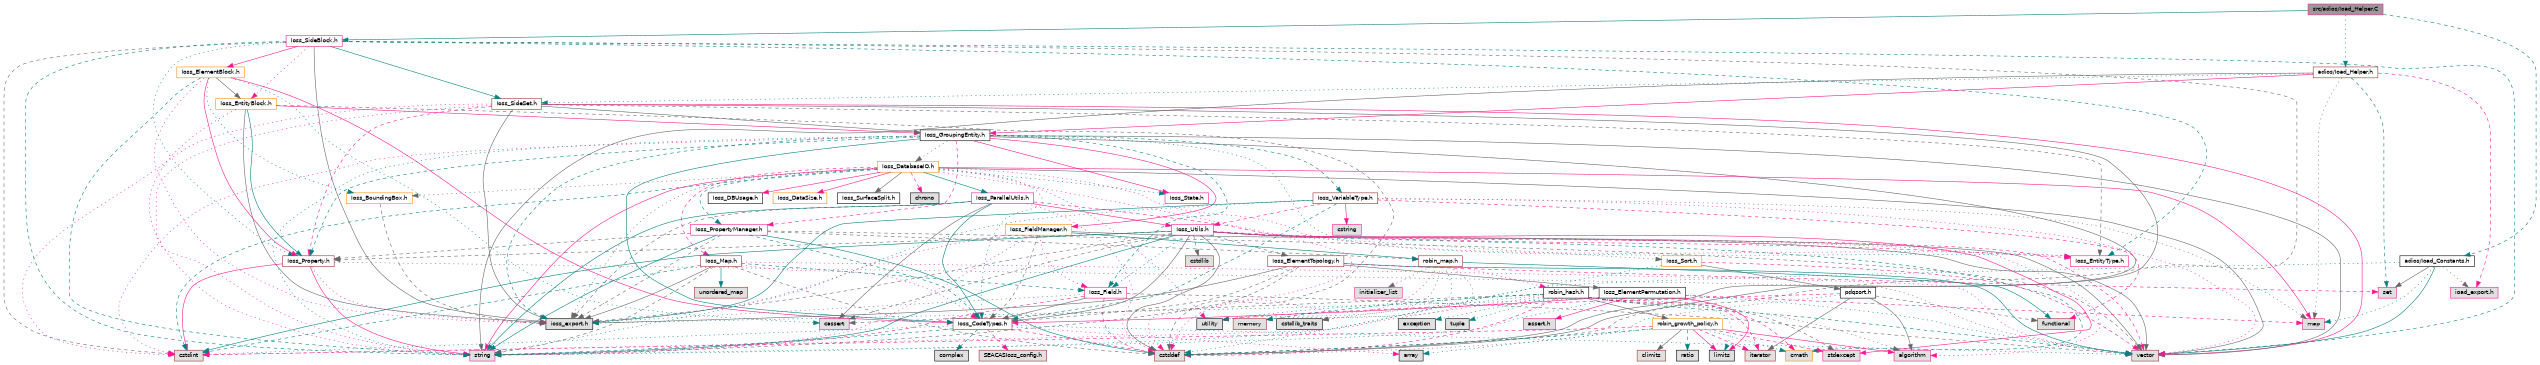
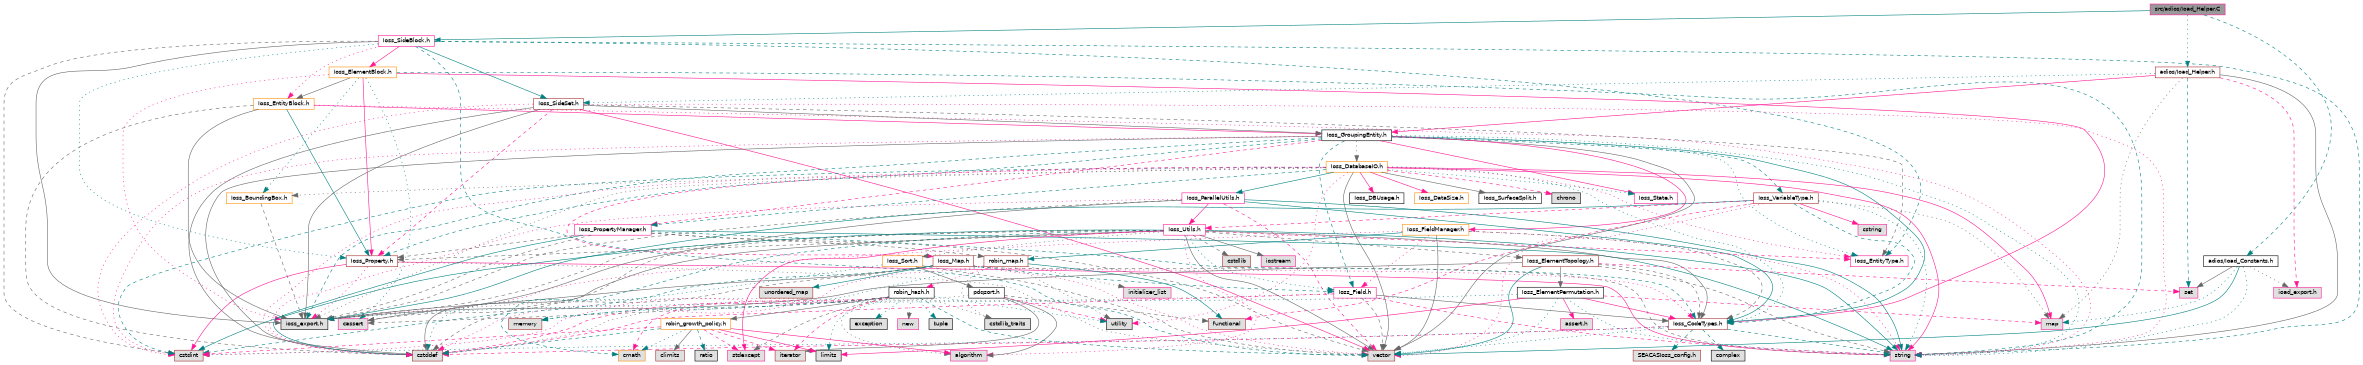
edge "Ioss_SideBlock.h" -> "cstddef": removed
node "iostream": added
edge "Ioss_Sort.h" -> "vector": color deeppink -> gray40
node "new": added
edge "Ioss_CodeTypes.h" -> "SEACASIoss_config.h": color deeppink -> teal
node "array": removed
